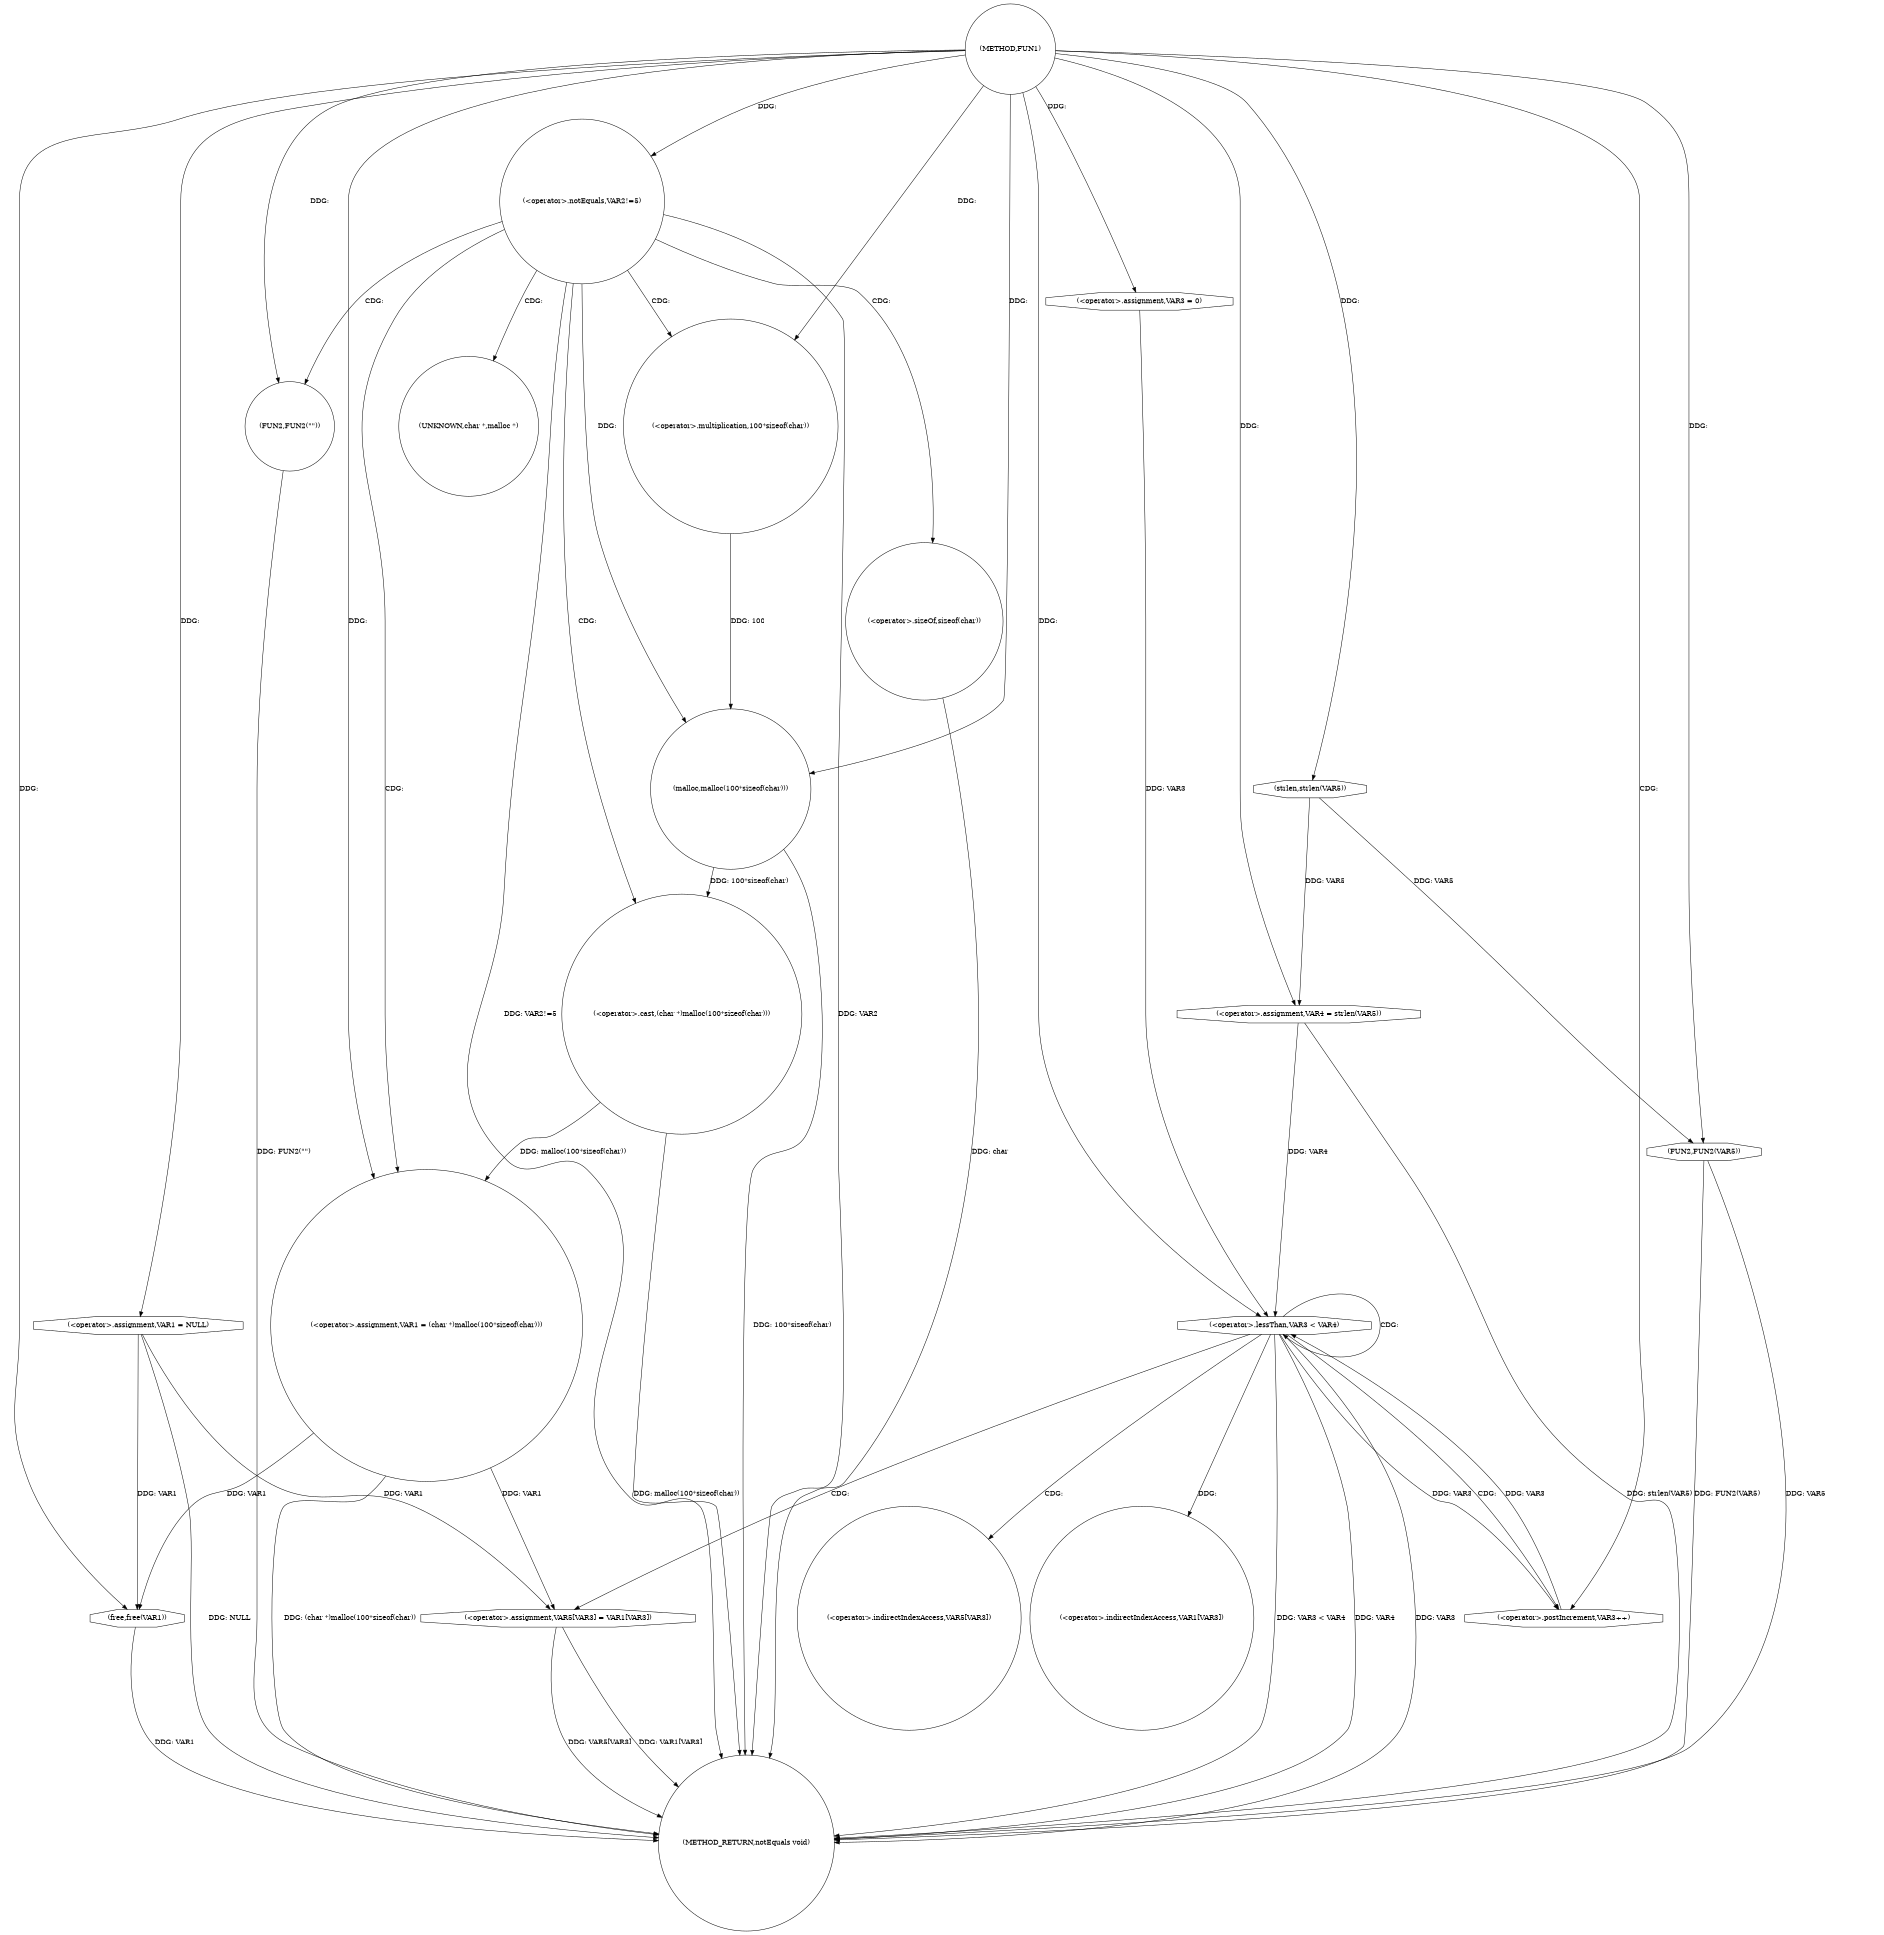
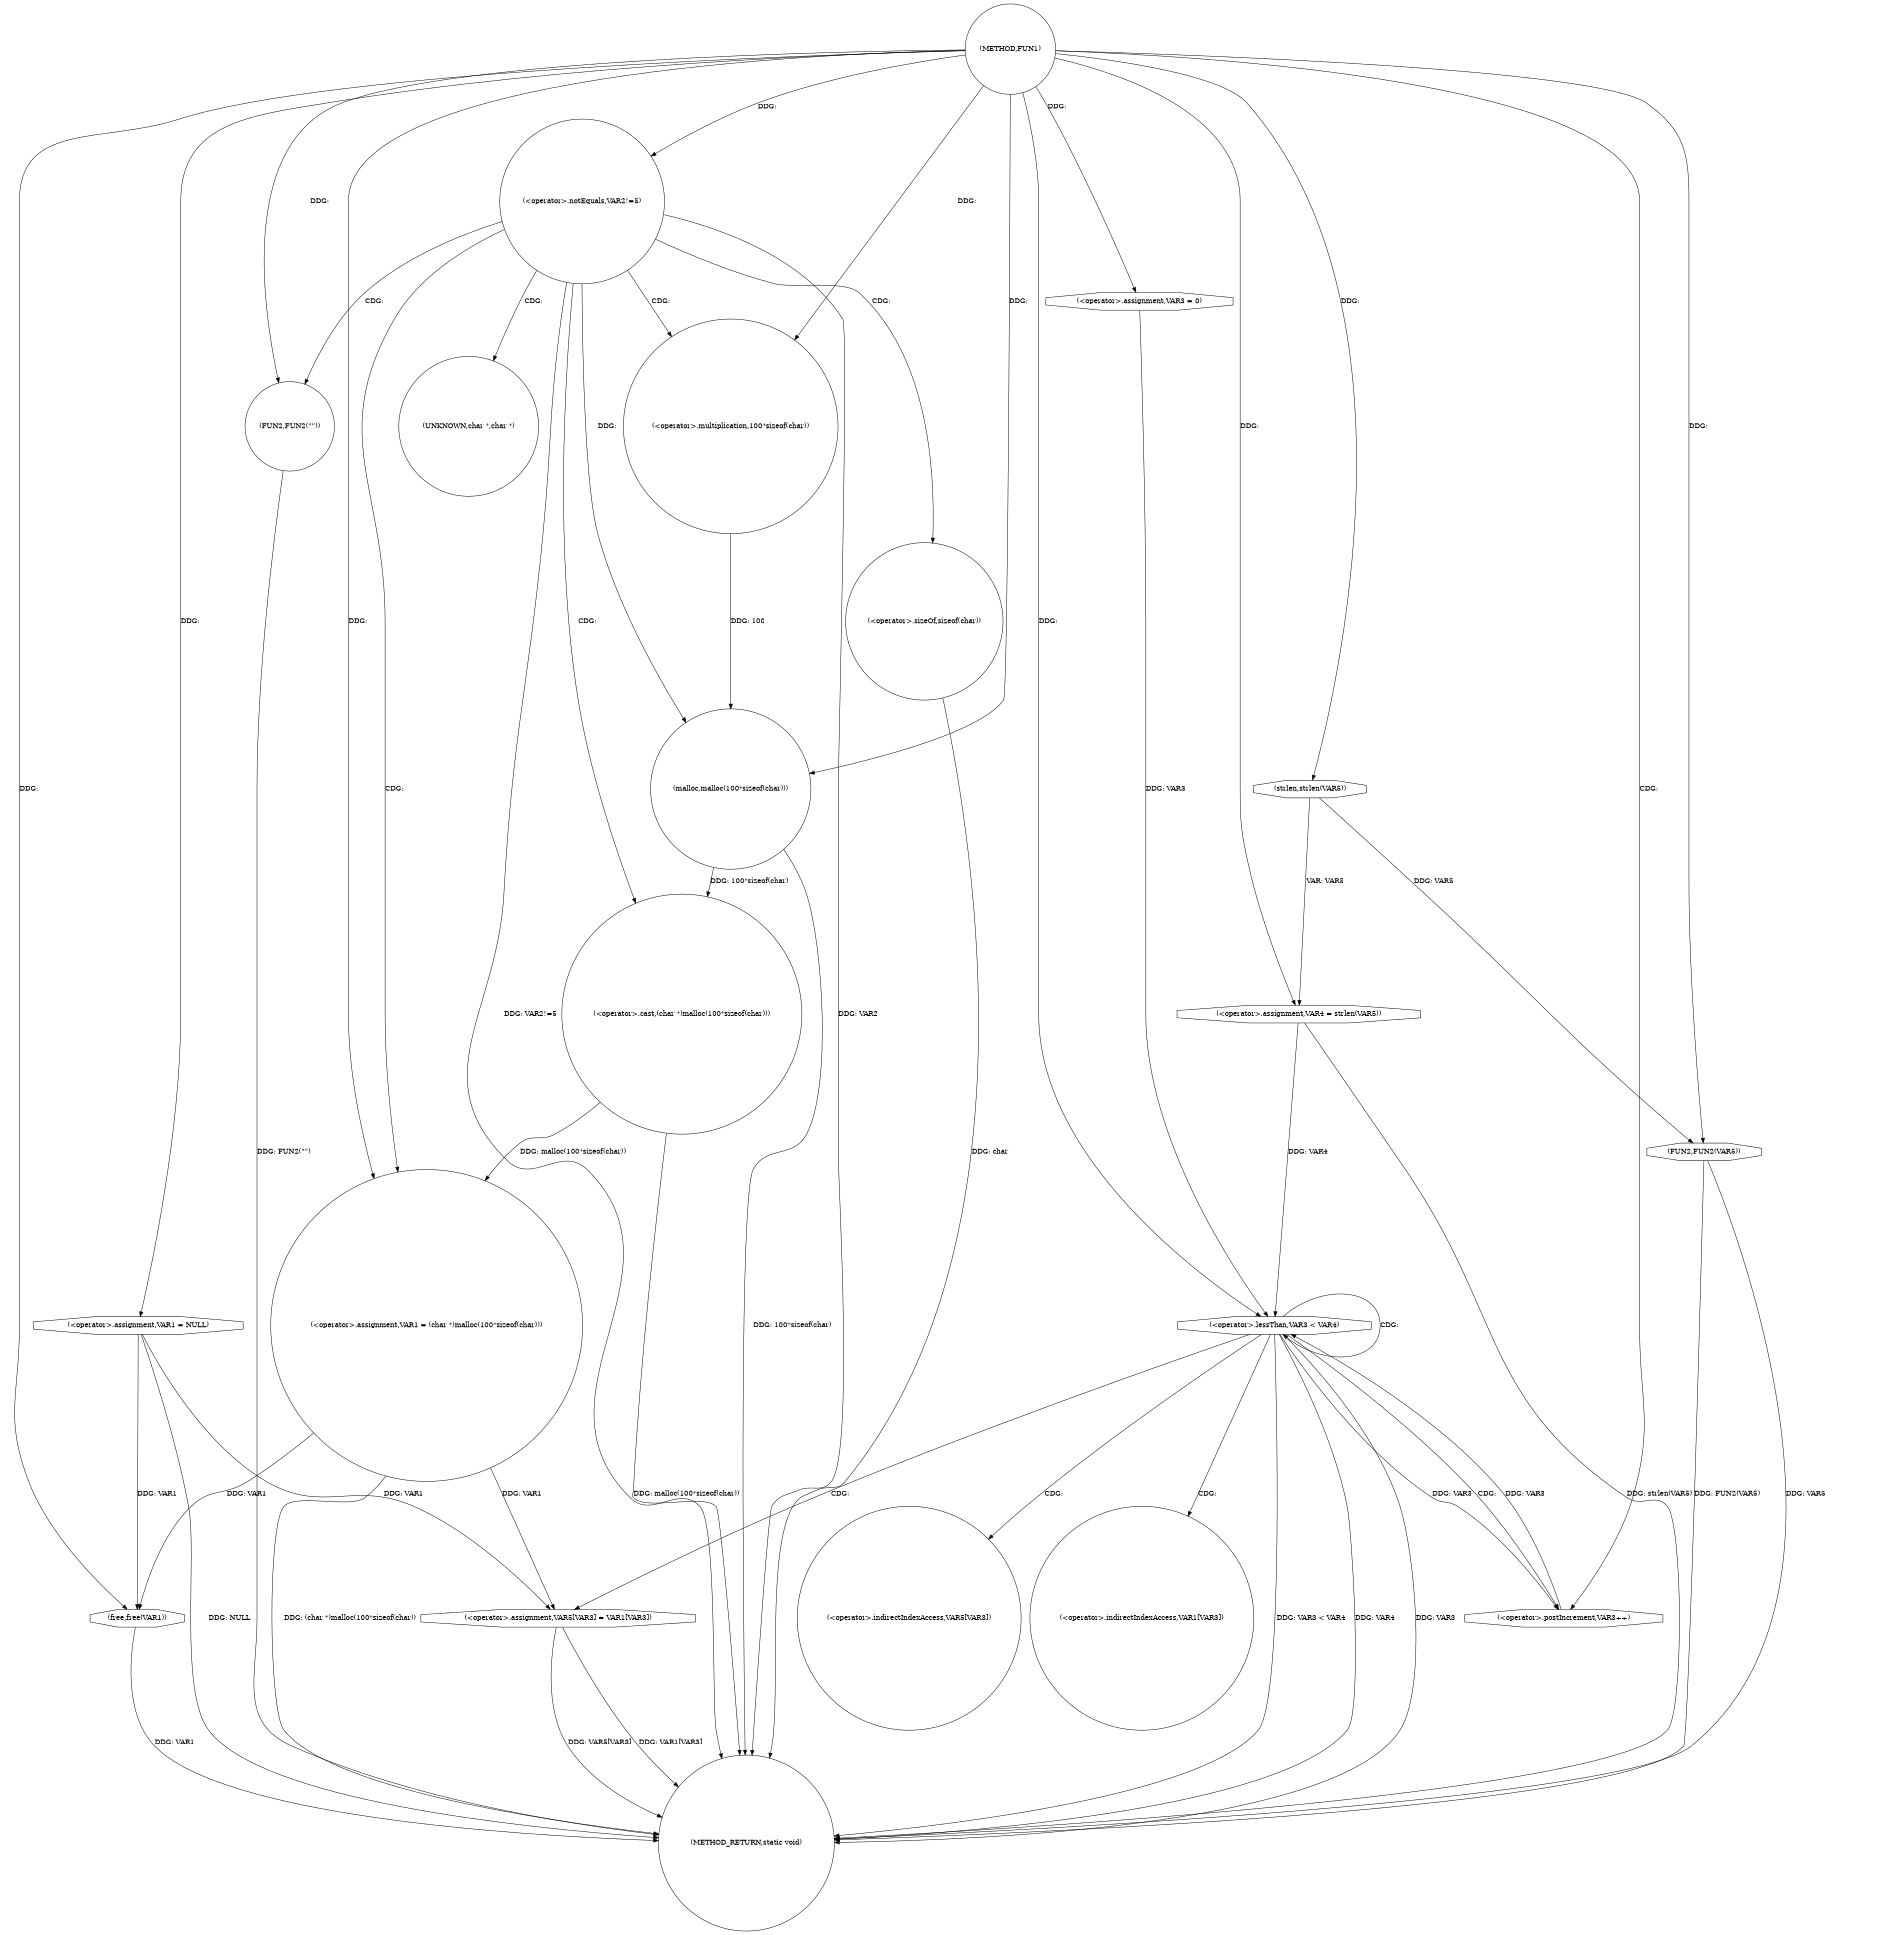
node "(UNKNOWN,char *,malloc *)": label "(UNKNOWN,char *,malloc *)" -> "(UNKNOWN,char *,char *)"
edge "(strlen,strlen(VAR5))" -> "(<operator>.assignment,VAR4 = strlen(VAR5))": label "DDG: VAR5" -> "VAR: VAR5"
edge "(<operator>.lessThan,VAR3 < VAR4)" -> "(<operator>.indirectIndexAccess,VAR1[VAR3])": label "DDG: " -> "CDG: "
node "(METHOD_RETURN,notEquals void)": label "(METHOD_RETURN,notEquals void)" -> "(METHOD_RETURN,static void)"
